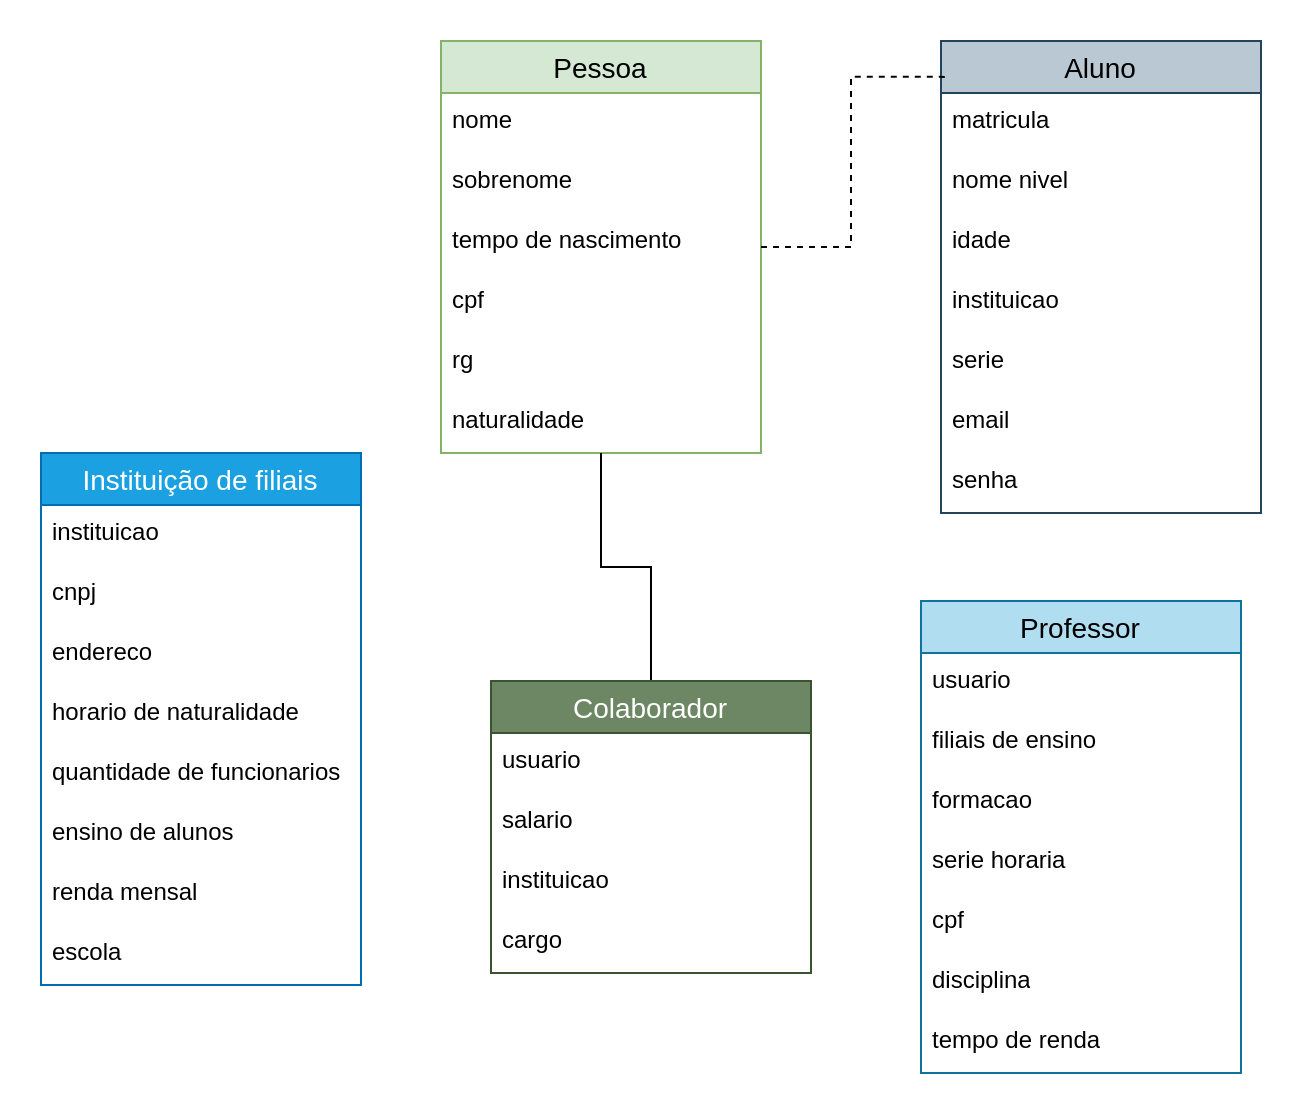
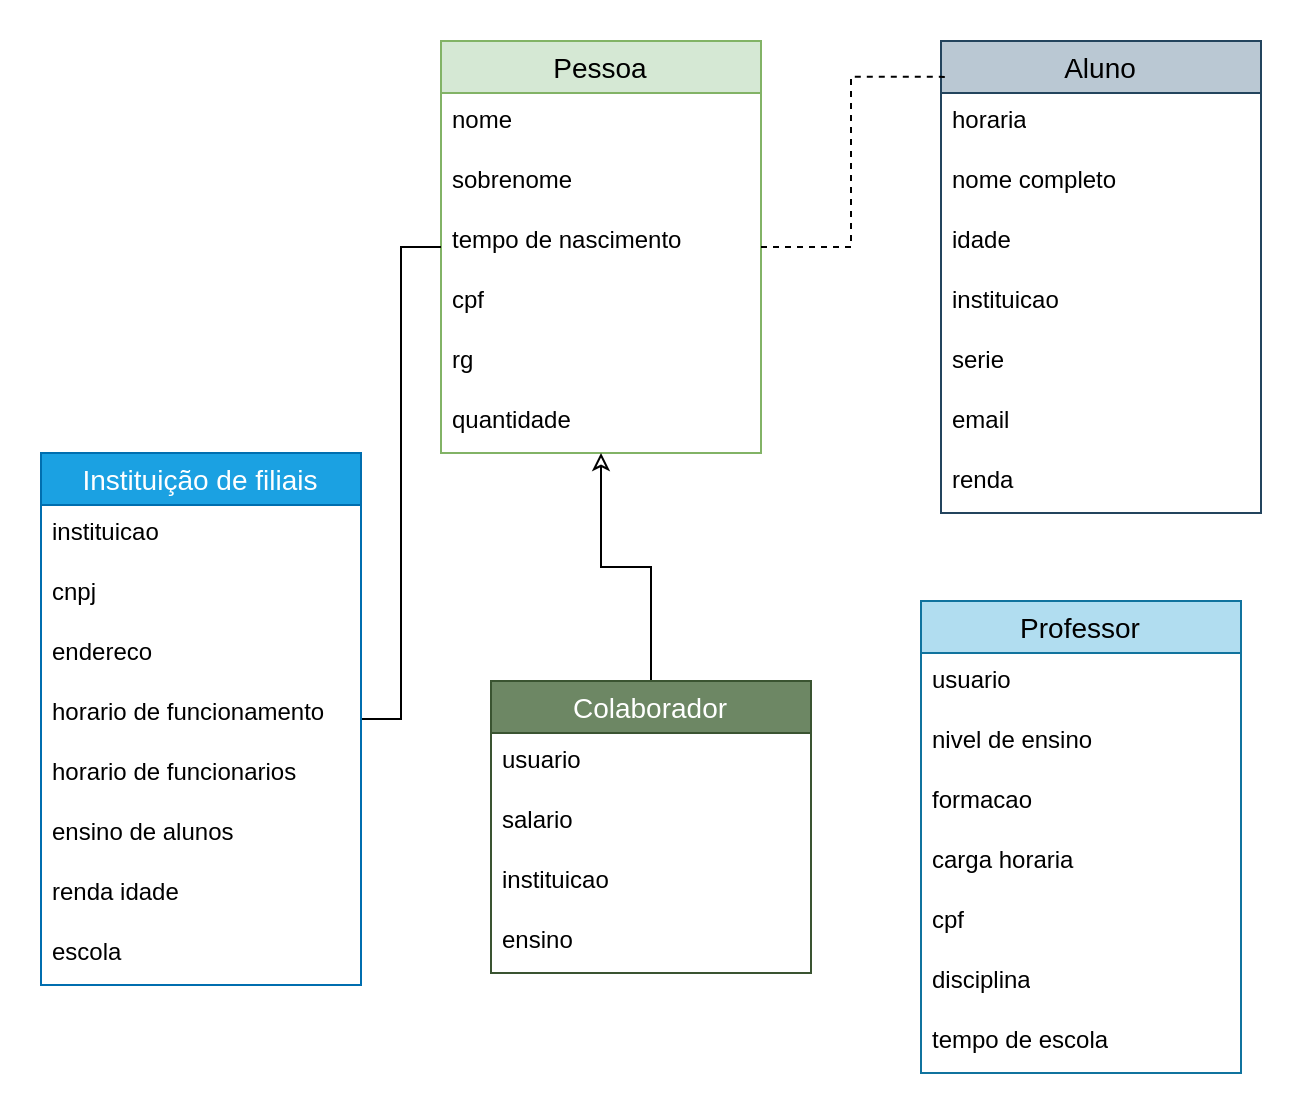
node "matricula": label "matricula" -> "horaria"
node "nome nivel": label "nome nivel" -> "nome completo"
node "naturalidade": label "naturalidade" -> "quantidade"
edge "Pessoa" -- "Colaborador": arrowhead none -> classic
node "senha": label "senha" -> "renda"
edge "Pessoa" -- "Instituição de filiais": added
node "horario de naturalidade": label "horario de naturalidade" -> "horario de funcionamento"
node "filiais de ensino": label "filiais de ensino" -> "nivel de ensino"
node "quantidade de funcionarios": label "quantidade de funcionarios" -> "horario de funcionarios"
node "serie horaria": label "serie horaria" -> "carga horaria"
node "renda mensal": label "renda mensal" -> "renda idade"
node "cargo": label "cargo" -> "ensino"
node "tempo de renda": label "tempo de renda" -> "tempo de escola"
